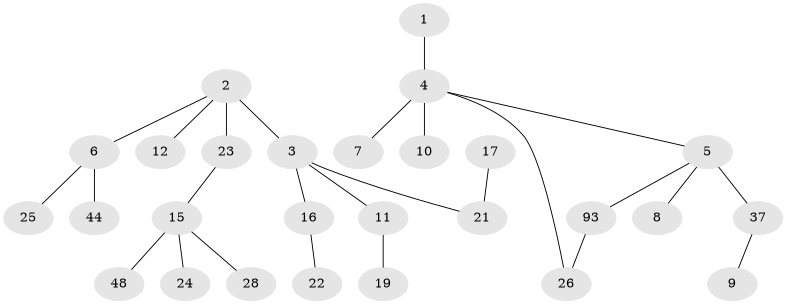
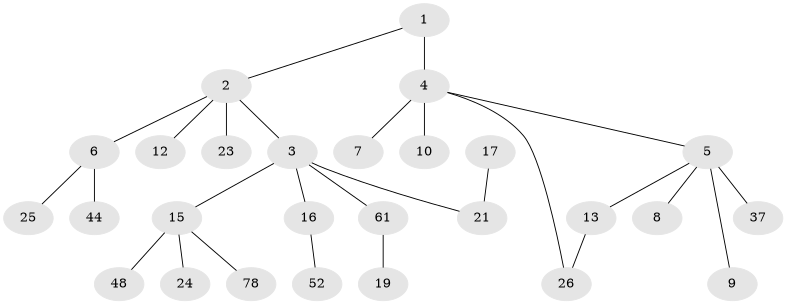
edge "1" -- "2": added
edge "23" -- "15": now "3" -- "15"
node "11": label "11" -> "61"
node "93": label "93" -> "13"
edge "37" -- "9": now "5" -- "9"
node "28": label "28" -> "78"
node "22": label "22" -> "52"
